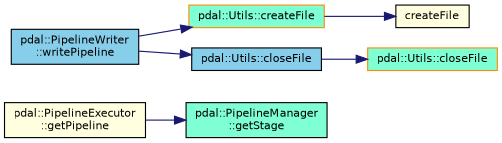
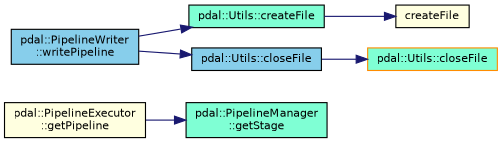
node "pdal::Utils::createFile": color darkorange -> black
